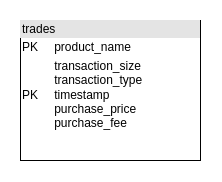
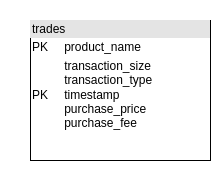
node "trades PK product_name PK transaction_size transaction_type timestamp purchase_price purchase_fee": moved (111, 91) -> (121, 91)
